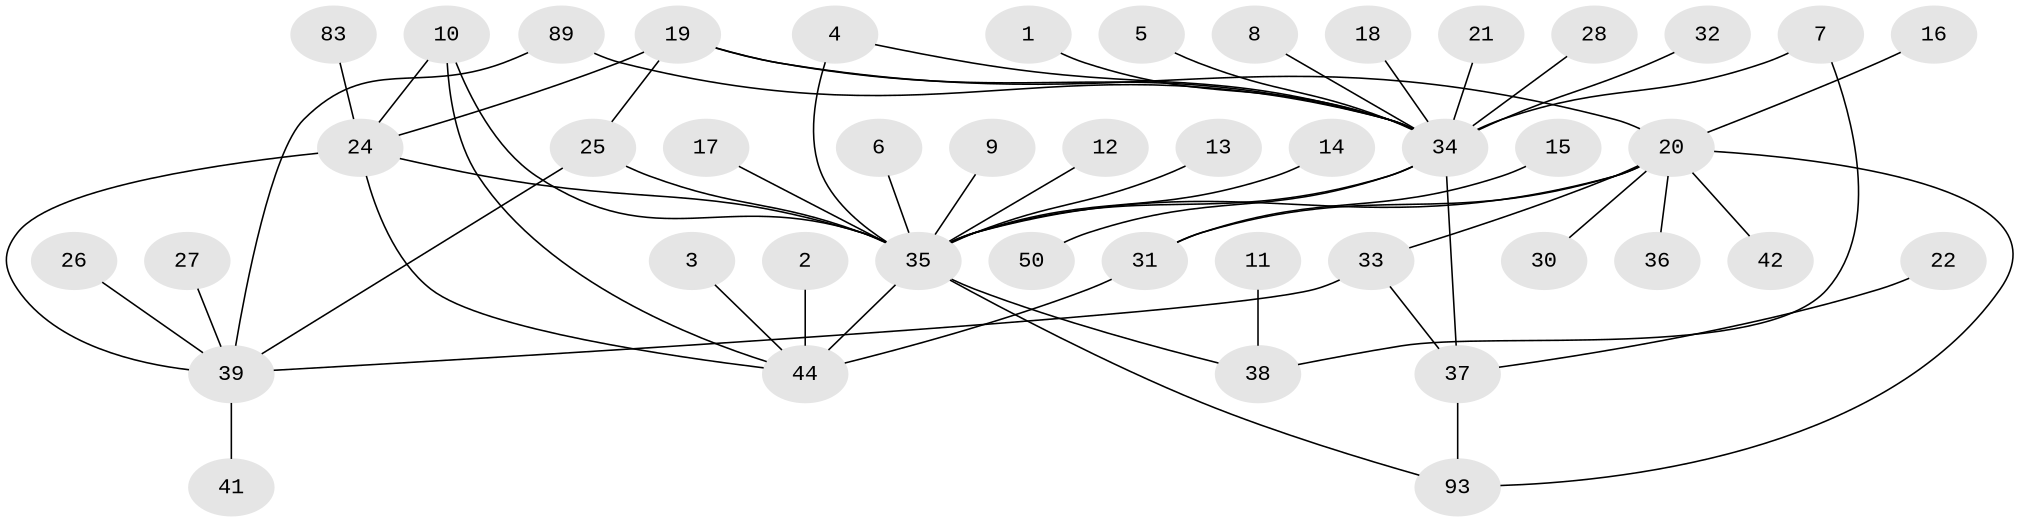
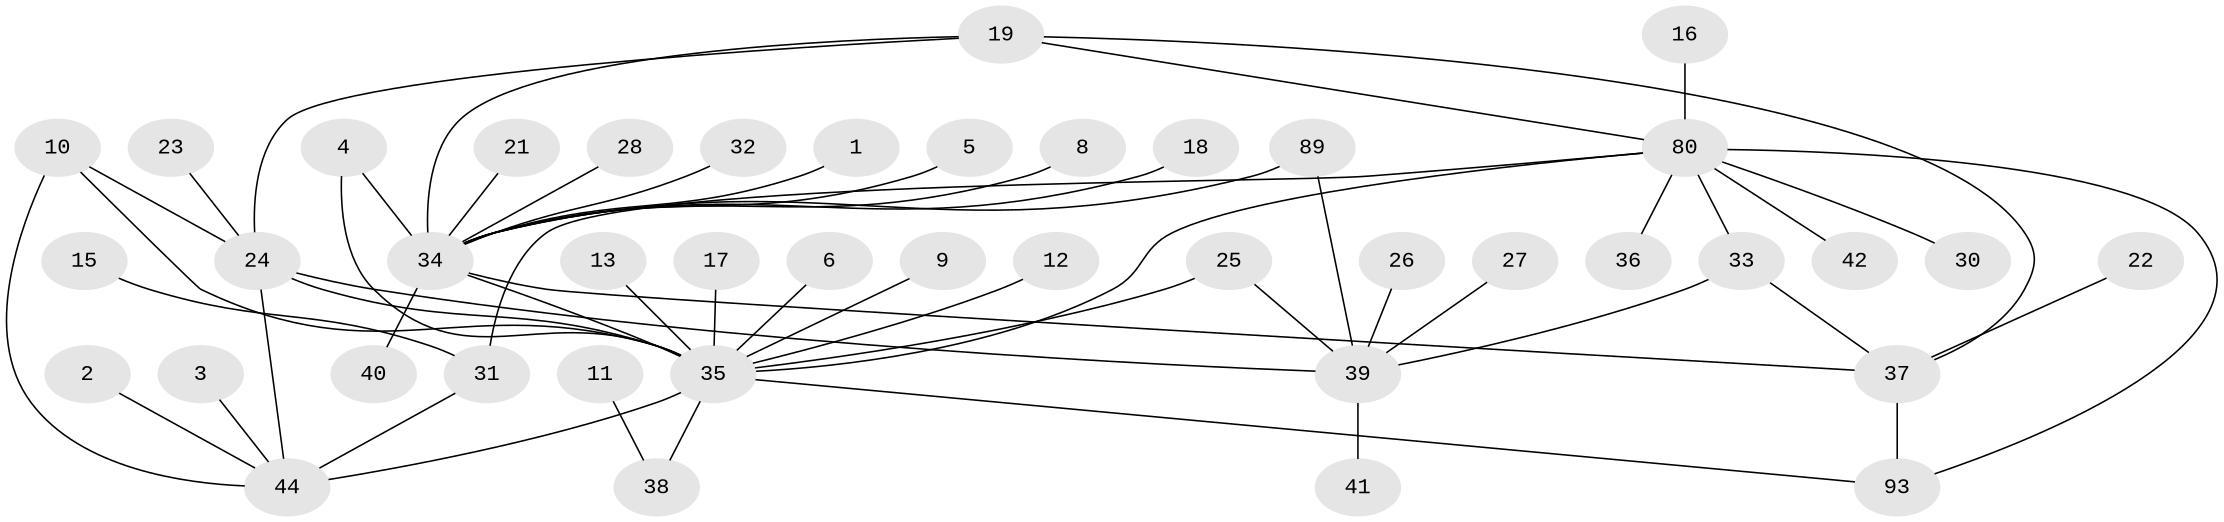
node "83": label "83" -> "23"
node "7": removed
edge "19" -- "25": now "19" -- "37"
node "14": removed
node "20": label "20" -> "80"
node "50": label "50" -> "40"
